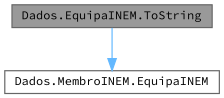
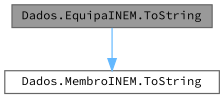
node "Dados.MembroINEM.EquipaINEM": label "Dados.MembroINEM.EquipaINEM" -> "Dados.MembroINEM.ToString"
